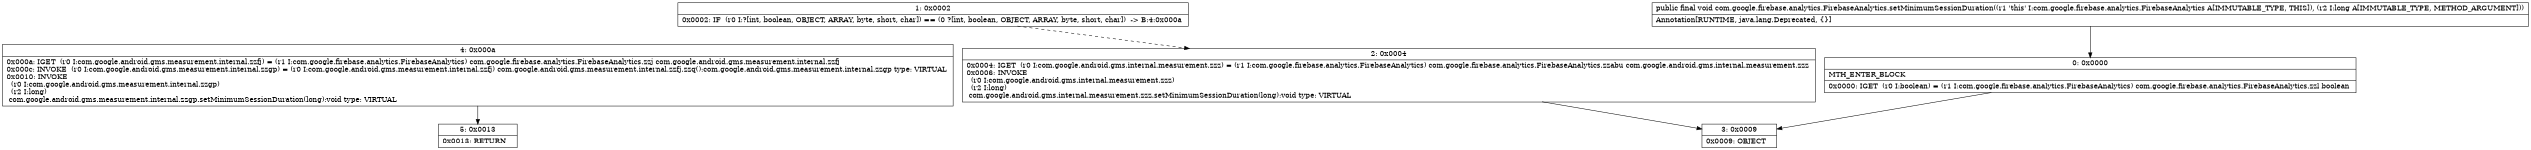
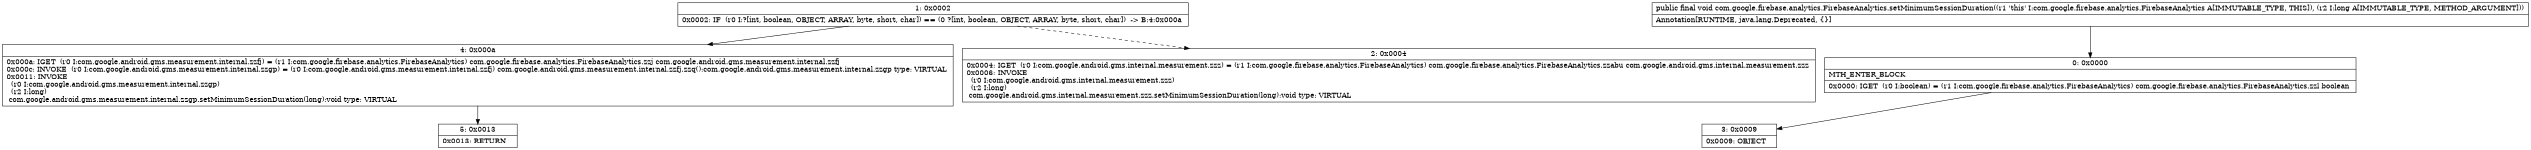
edge "1: 0x0002" -> "4: 0x000a": added
node "4: 0x000a": text "0x0010: INVOKE" -> "0x0011: INVOKE"
edge "2: 0x0004" -> "3: 0x0009": removed
